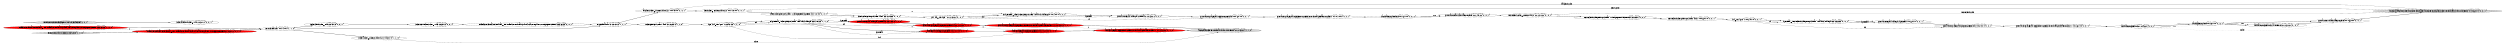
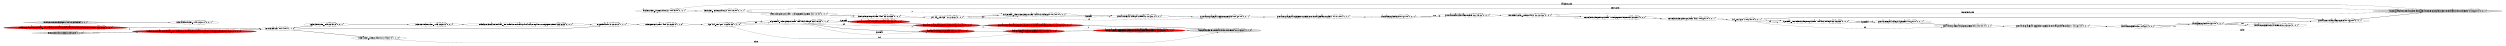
edge "serverThread.start()@@@7@@@['1', '1', '1']" -> "badClientSocket = connectWithoutSSL()@@@9@@@['0', '0', '1']": style bold -> dotted
edge "handshakeCompletedLock.wait(TIMEOUT)@@@31@@@['0', '0', '1']" -> "Assert.assertTrue(handshakeCompleted)@@@33@@@['0', '0', '1']": now "buf = new byte((((@@@24@@@['0', '0', '1']" -> "Assert.assertTrue(handshakeCompleted)@@@33@@@['0', '0', '1']"
